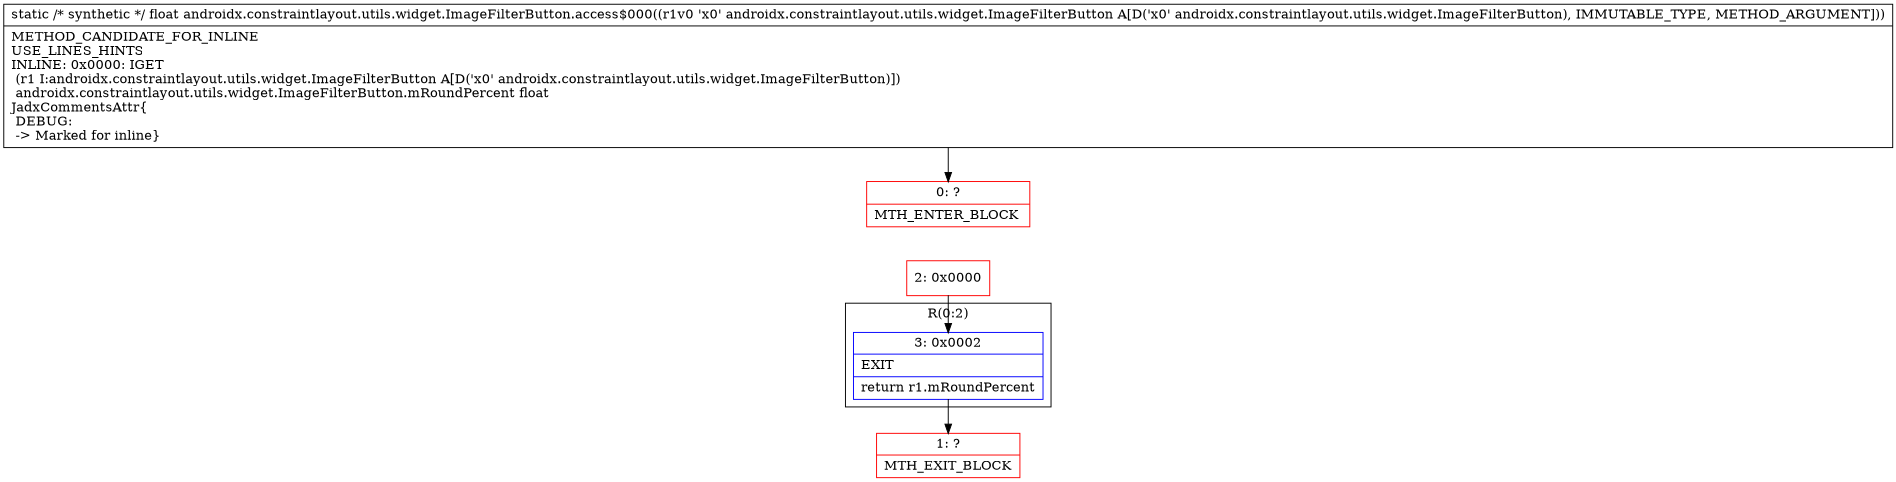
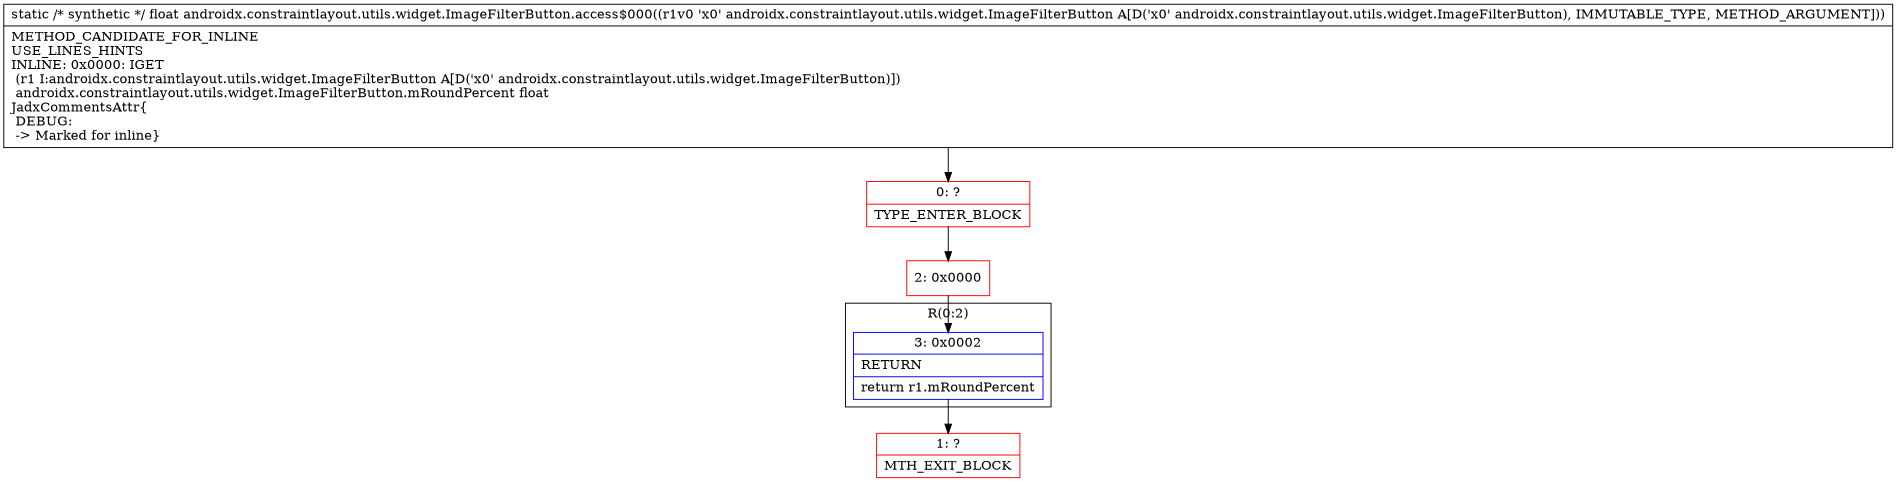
node "0: ?": text "MTH_ENTER_BLOCK" -> "TYPE_ENTER_BLOCK"
edge "0: ?" -> "2: 0x0000": added
node "3: 0x0002": text "EXIT" -> "RETURN"
